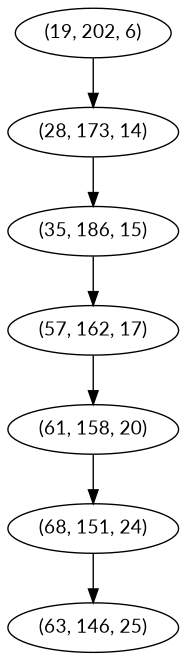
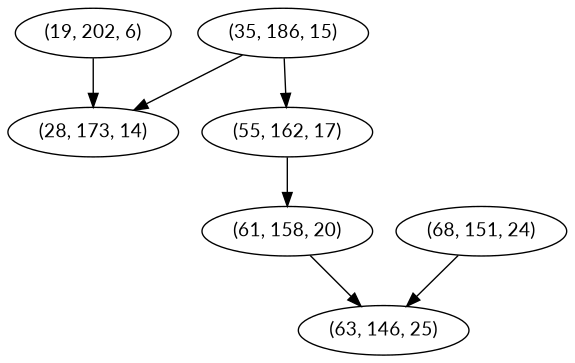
edge "(28, 173, 14)" -> "(35, 186, 15)": reversed
node "(57, 162, 17)": label "(57, 162, 17)" -> "(55, 162, 17)"
edge "(61, 158, 20)" -> "(68, 151, 24)": now "(61, 158, 20)" -> "(63, 146, 25)"
